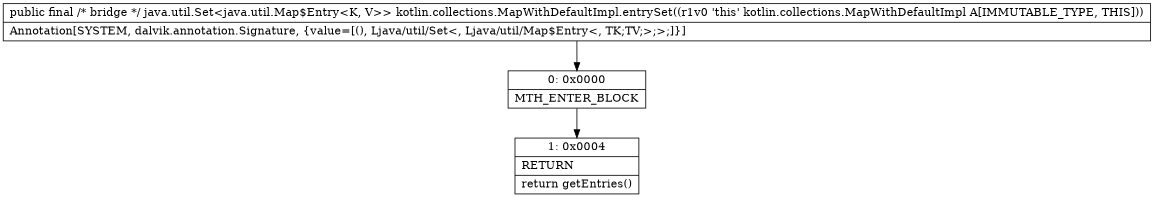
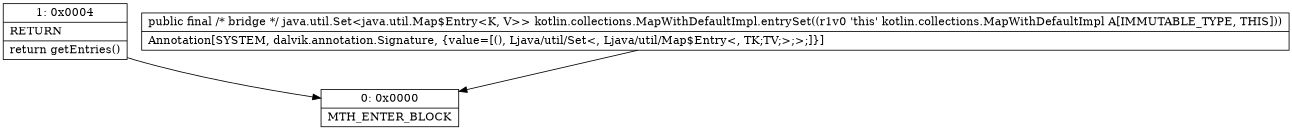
edge "0: 0x0000" -> "1: 0x0004": reversed
